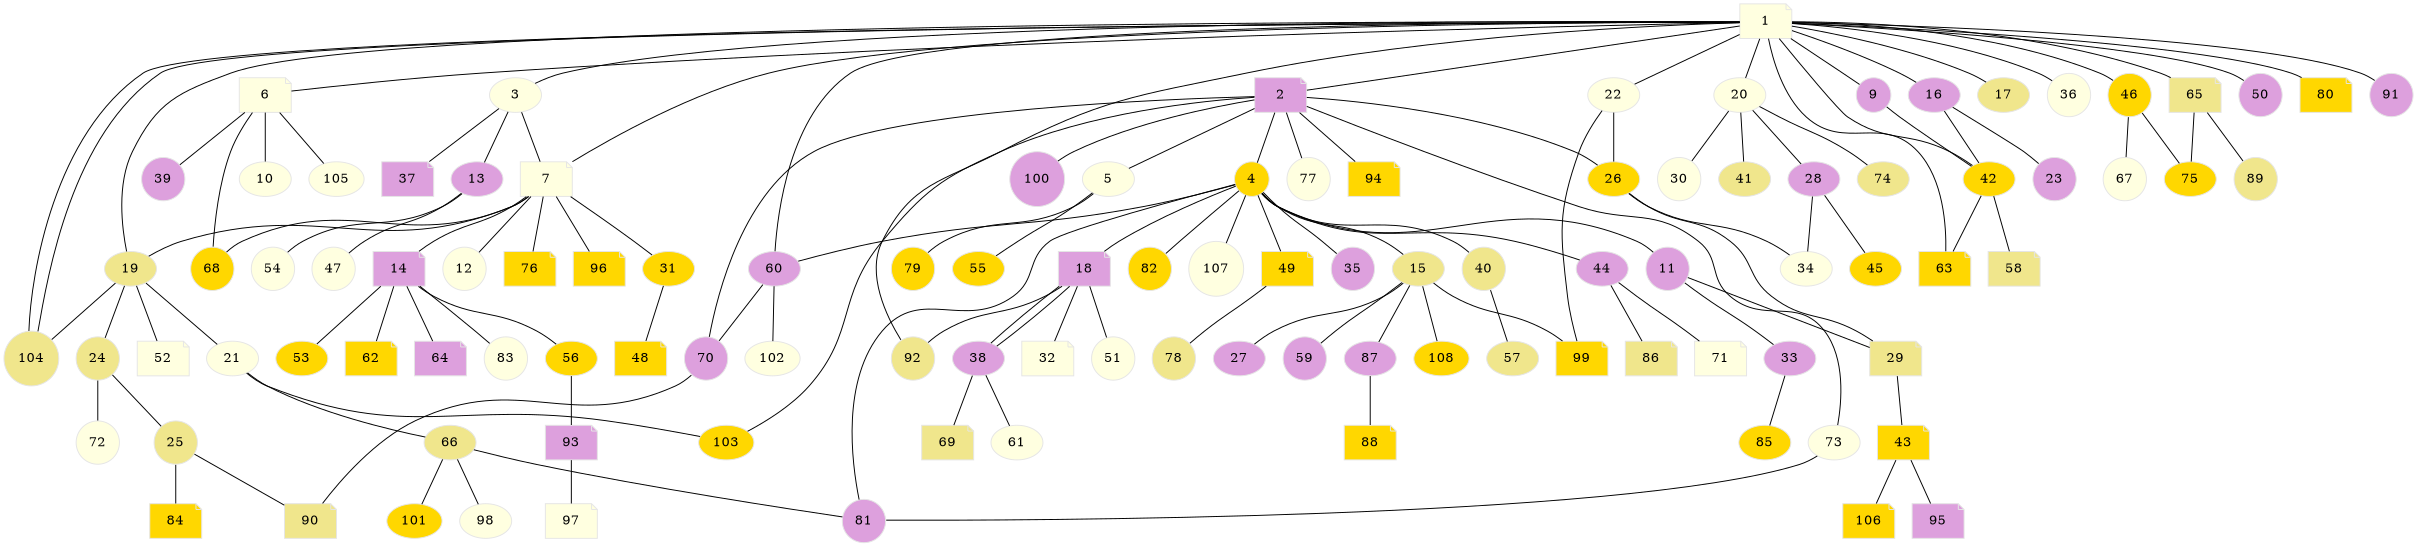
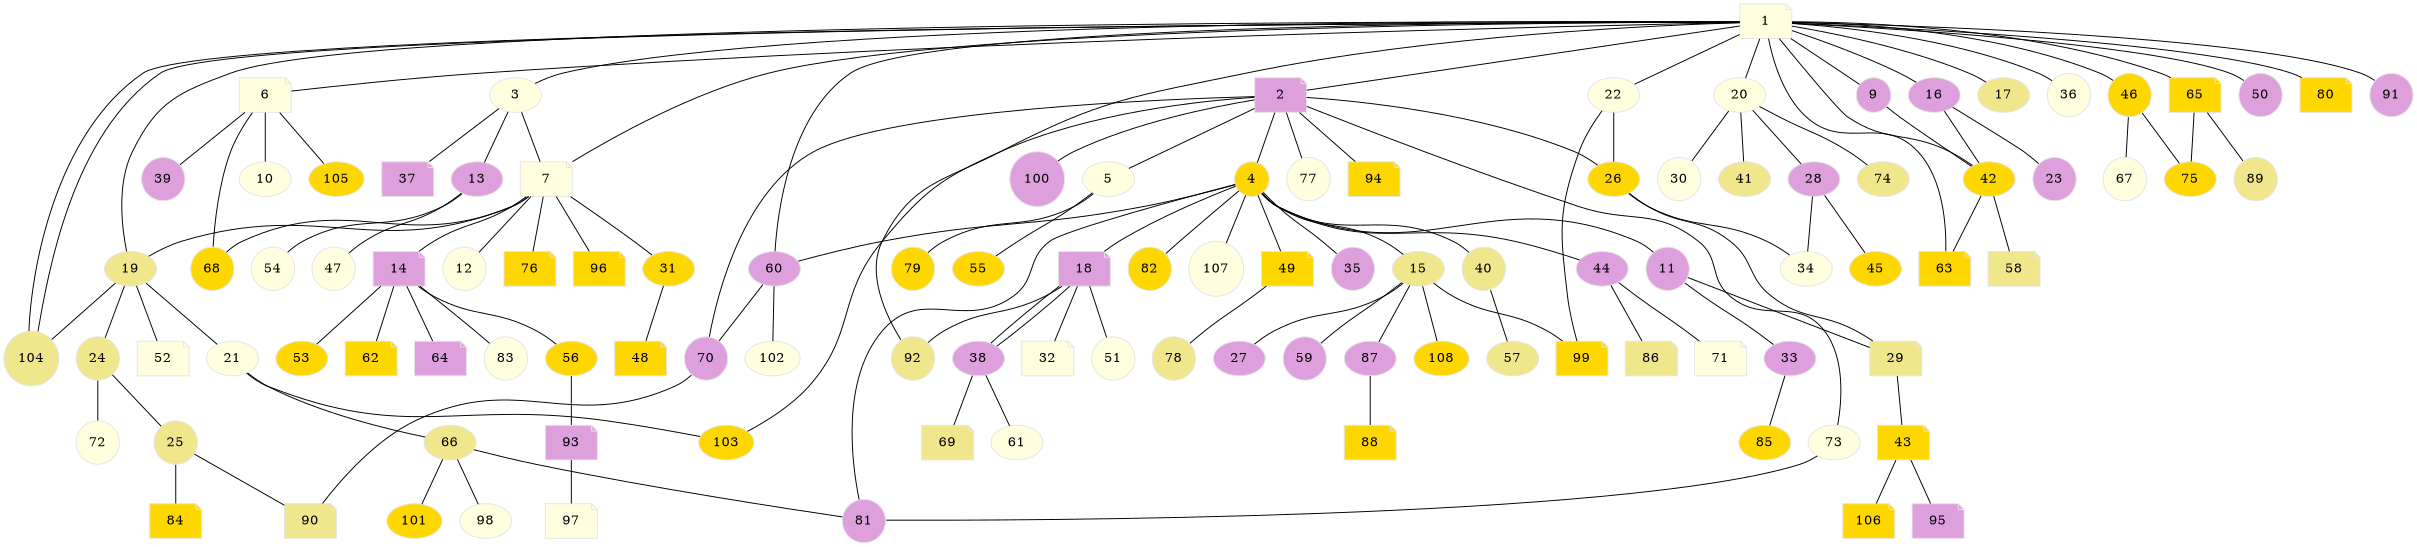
node "65": fillcolor khaki -> gold
node "105": fillcolor lightyellow -> gold
